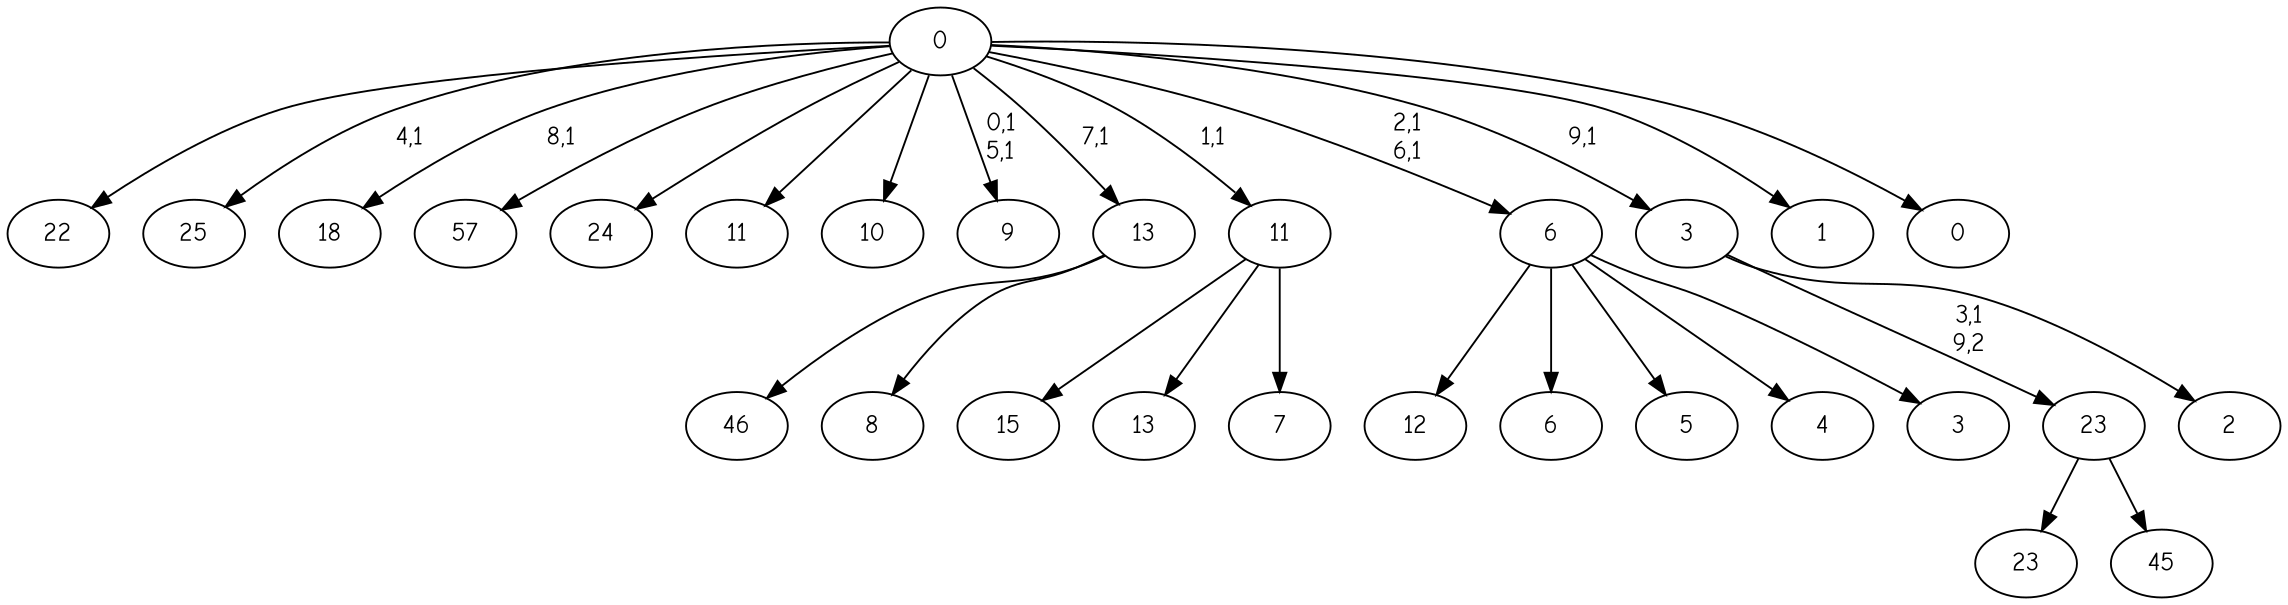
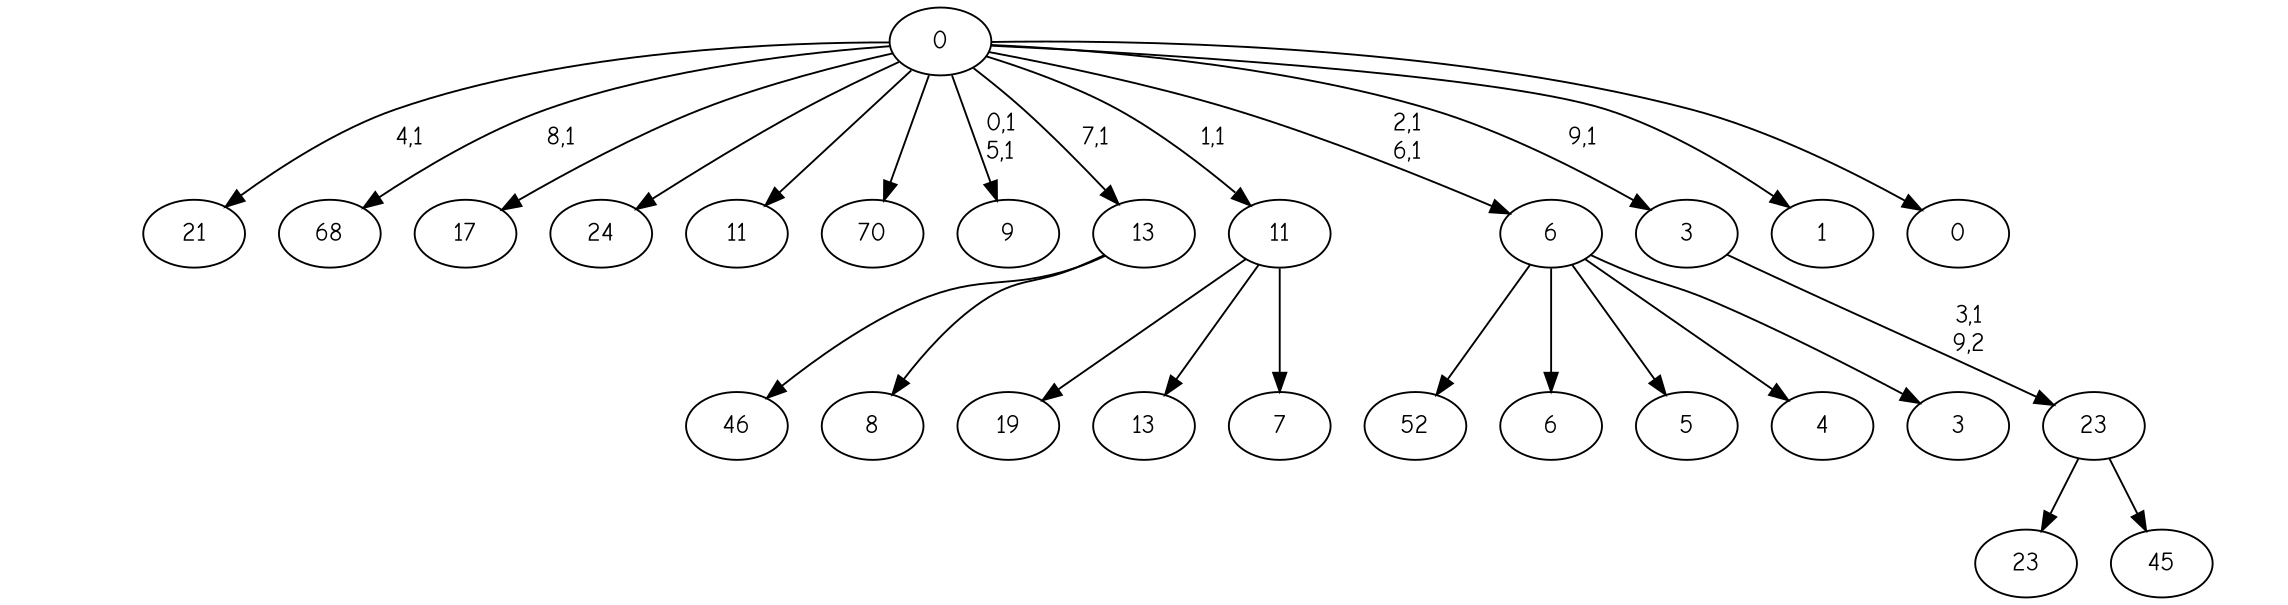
node "22": removed
node "25": label "25" -> "21"
node "18": label "18" -> "68"
node "57": label "57" -> "17"
node "10": label "10" -> "70"
node "15": label "15" -> "19"
node "12": label "12" -> "52"
node "2": removed
